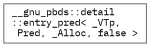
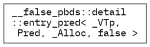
node "__gnu_pbds::detail ::entry_pred< _VTp, Pred, _Alloc, false >": label "__gnu_pbds::detail ::entry_pred< _VTp, Pred, _Alloc, false >" -> "__false_pbds::detail ::entry_pred< _VTp, Pred, _Alloc, false >"
